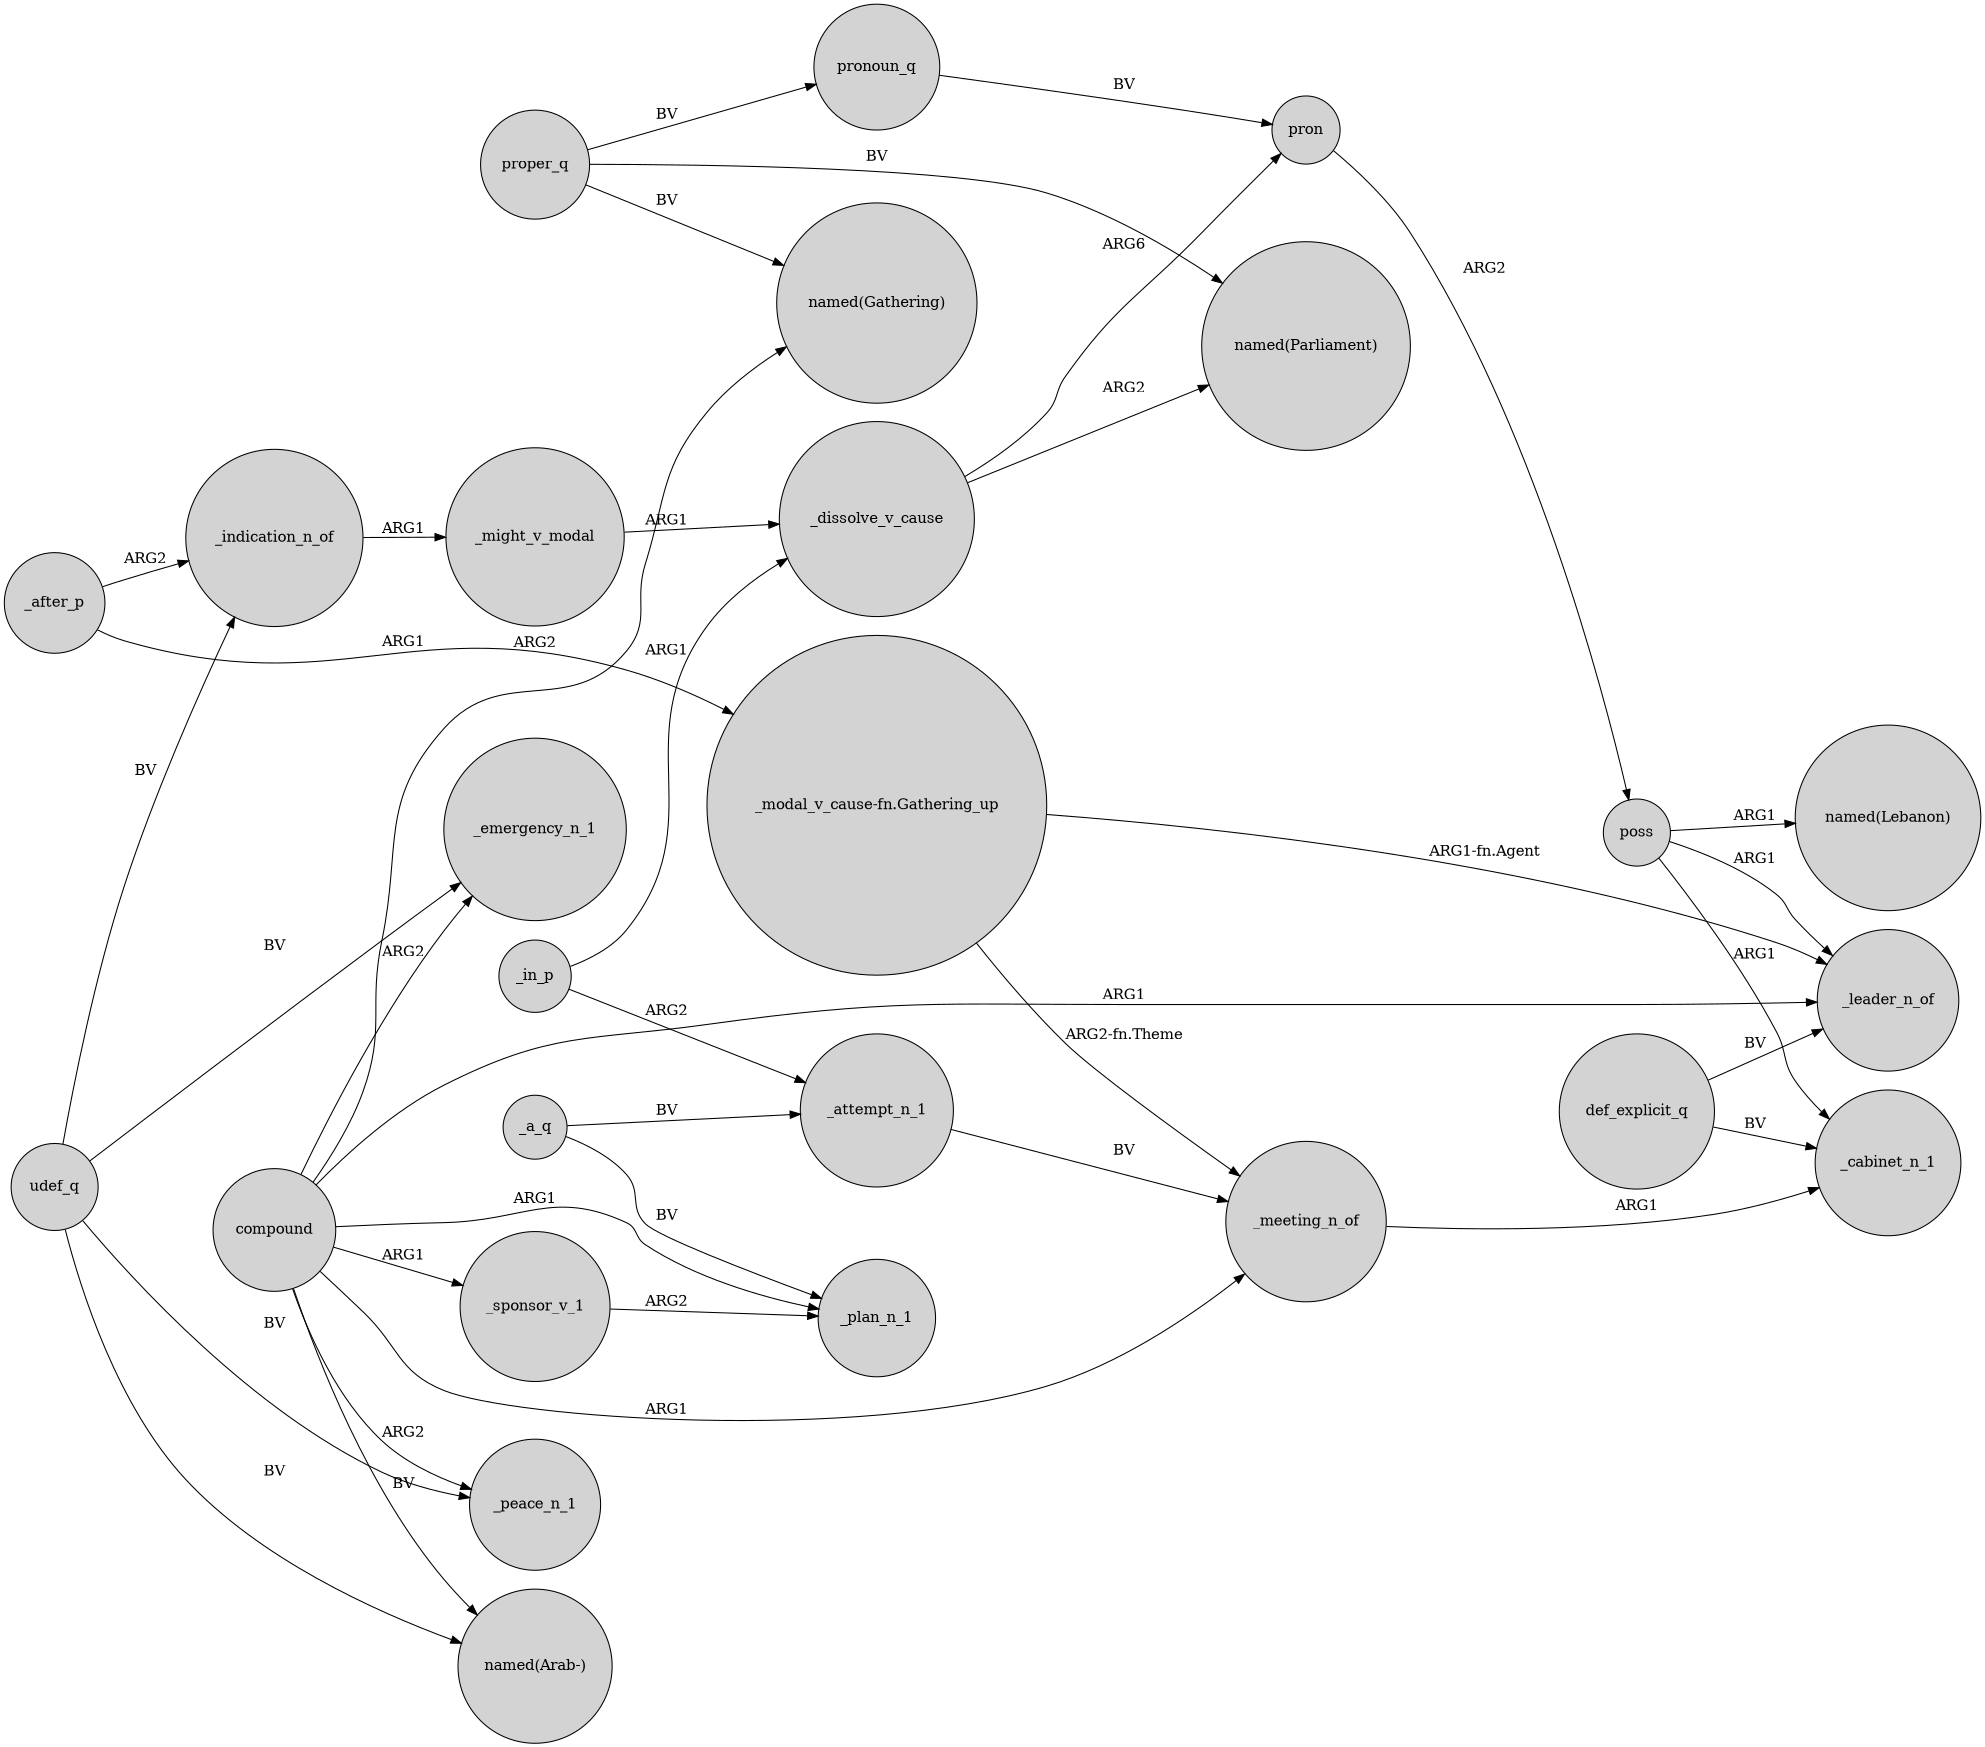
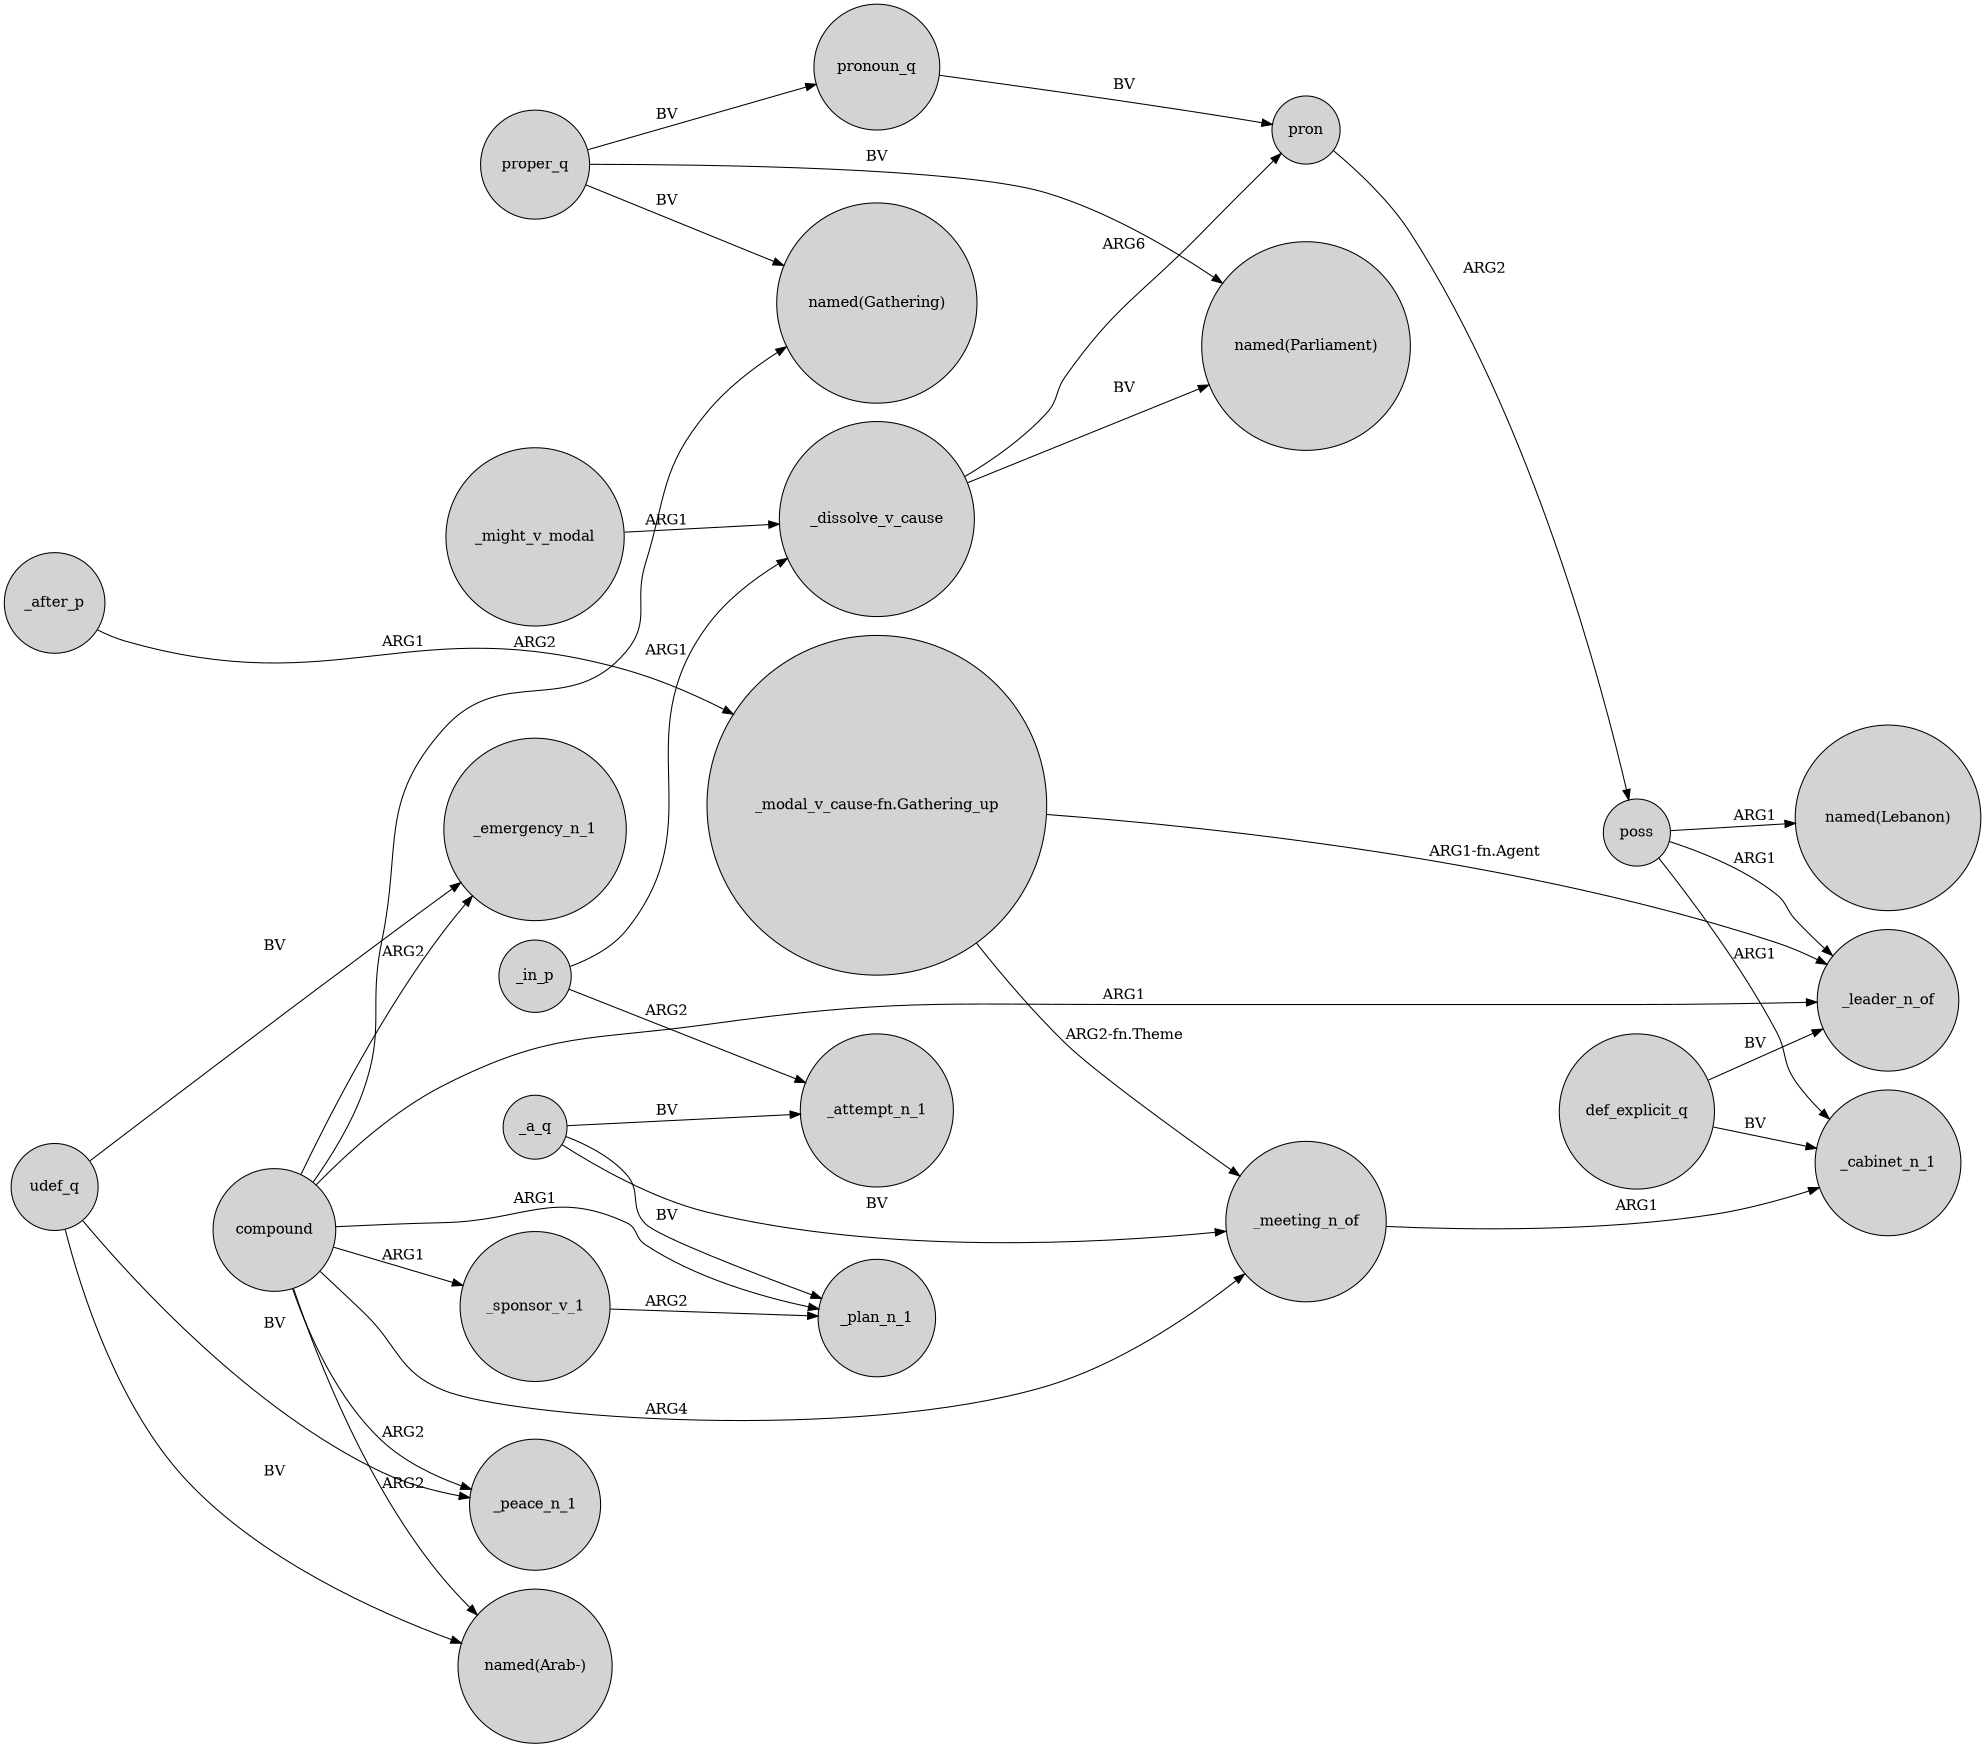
edge "_dissolve_v_cause" -> "named(Parliament)": label "ARG2" -> "BV"
node "_indication_n_of": removed
edge "_attempt_n_1" -> "_meeting_n_of": now "_a_q" -> "_meeting_n_of"
edge "compound" -> "_meeting_n_of": label "ARG1" -> "ARG4"
edge "compound" -> "named(Arab-)": label "BV" -> "ARG2"
